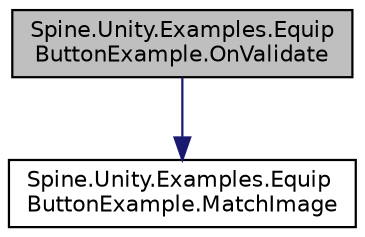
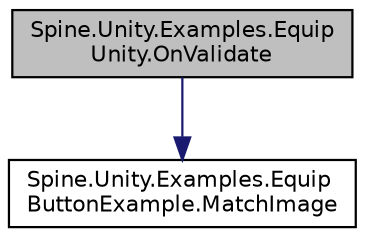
node "Spine.Unity.Examples.Equip ButtonExample.OnValidate": label "Spine.Unity.Examples.Equip ButtonExample.OnValidate" -> "Spine.Unity.Examples.Equip Unity.OnValidate"
